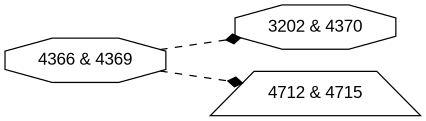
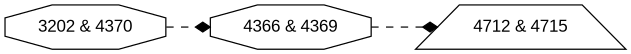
edge "4366 & 4369" -> "3202 & 4370": reversed
